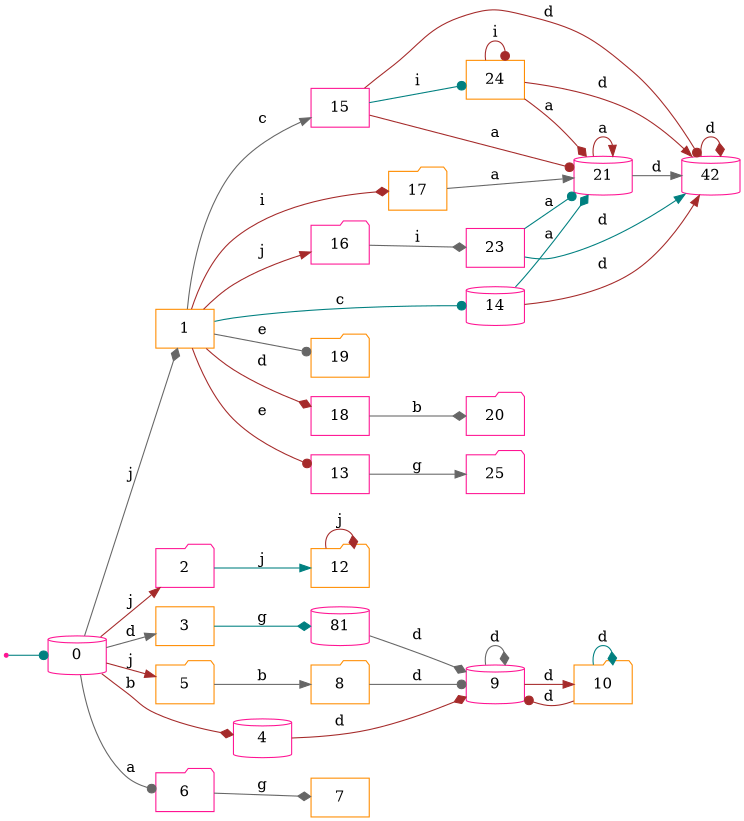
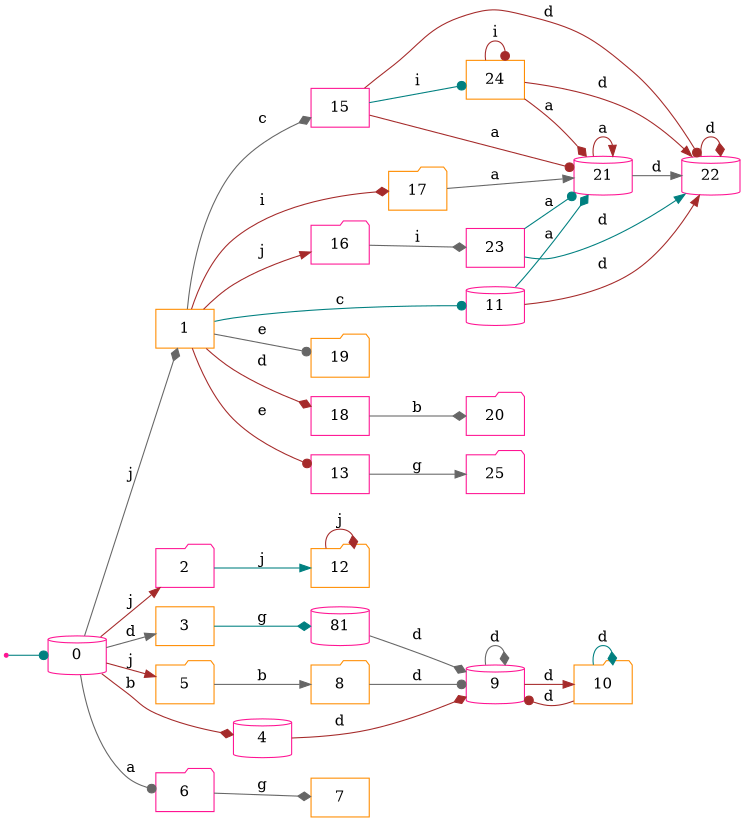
node "42": label "42" -> "22"
edge "1" -> "15": arrowhead normal -> diamond
node "14": label "14" -> "11"
